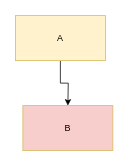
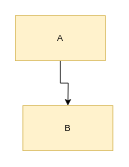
node "B": fillcolor #f8cecc -> #fff2cc
